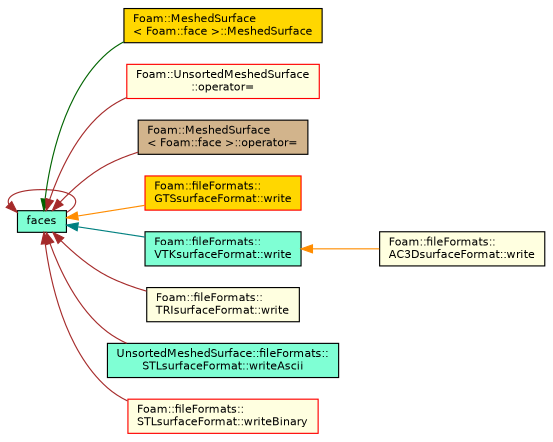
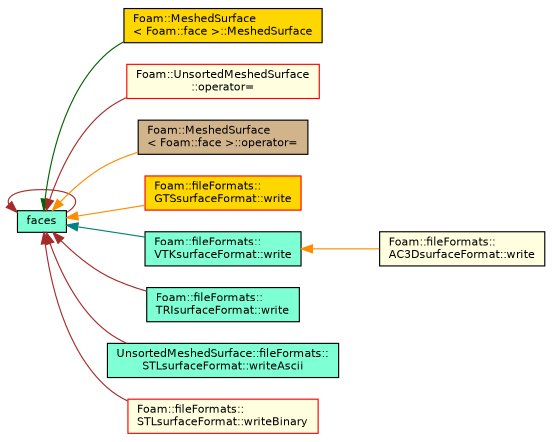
edge "Foam::MeshedSurface < Foam::face >::operator=" -> "faces": color brown -> darkorange
node "Foam::fileFormats:: TRIsurfaceFormat::write": fillcolor lightyellow -> aquamarine
